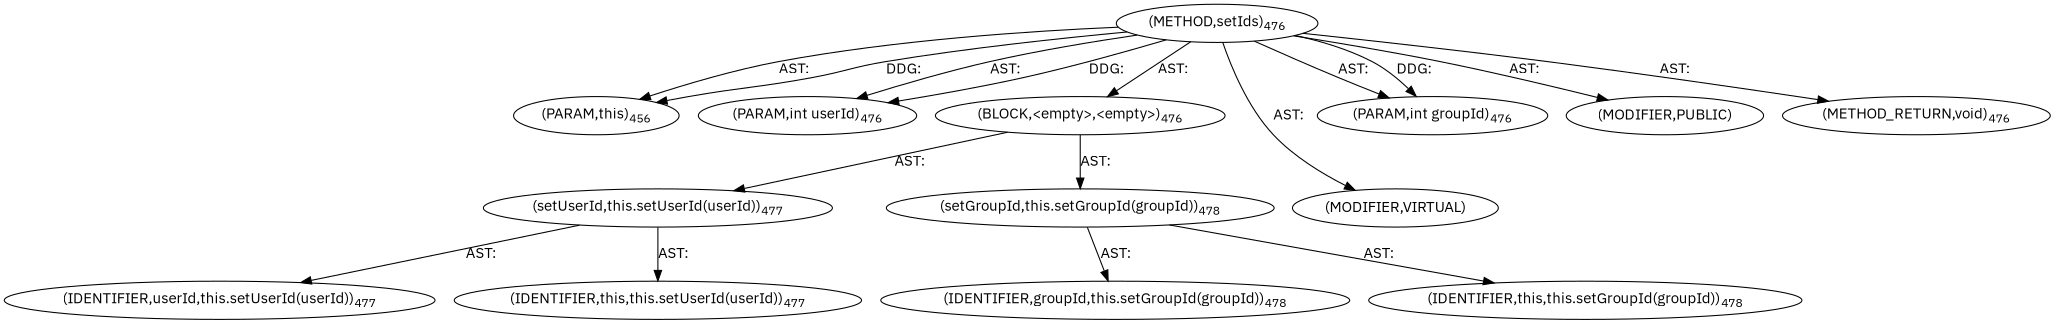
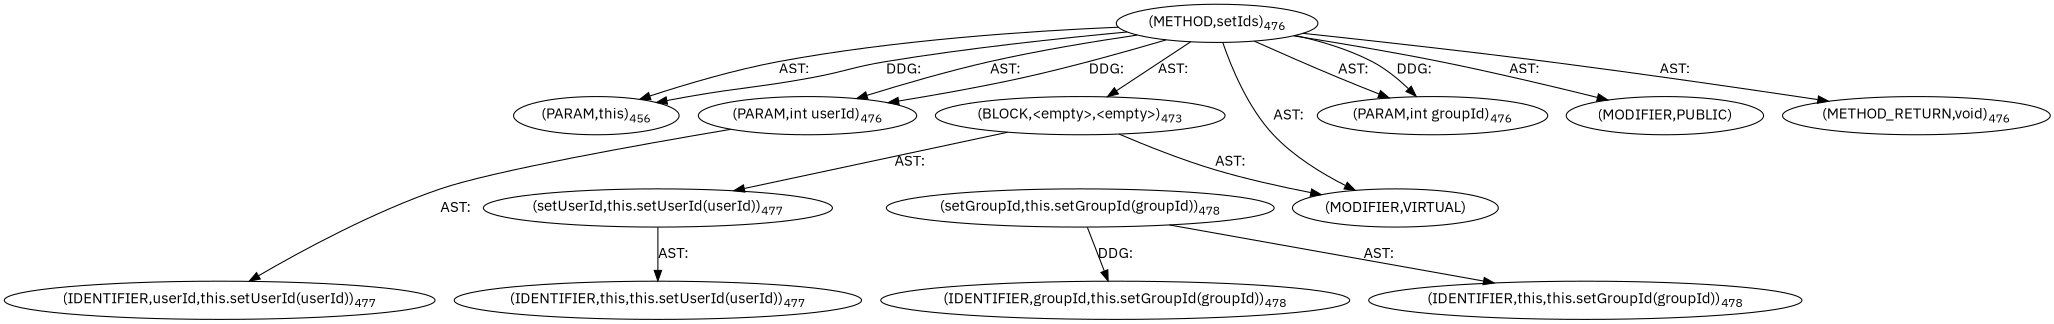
node "(BLOCK,<empty>,<empty>)": text "476" -> "473"
edge "(BLOCK,<empty>,<empty>)" -> "(setGroupId,this.setGroupId(groupId))": now "(BLOCK,<empty>,<empty>)" -> "(MODIFIER,VIRTUAL)"
edge "(setUserId,this.setUserId(userId))" -> "(IDENTIFIER,userId,this.setUserId(userId))": now "(PARAM,int userId)" -> "(IDENTIFIER,userId,this.setUserId(userId))"
edge "(setGroupId,this.setGroupId(groupId))" -> "(IDENTIFIER,groupId,this.setGroupId(groupId))": label "AST: " -> "DDG: "
